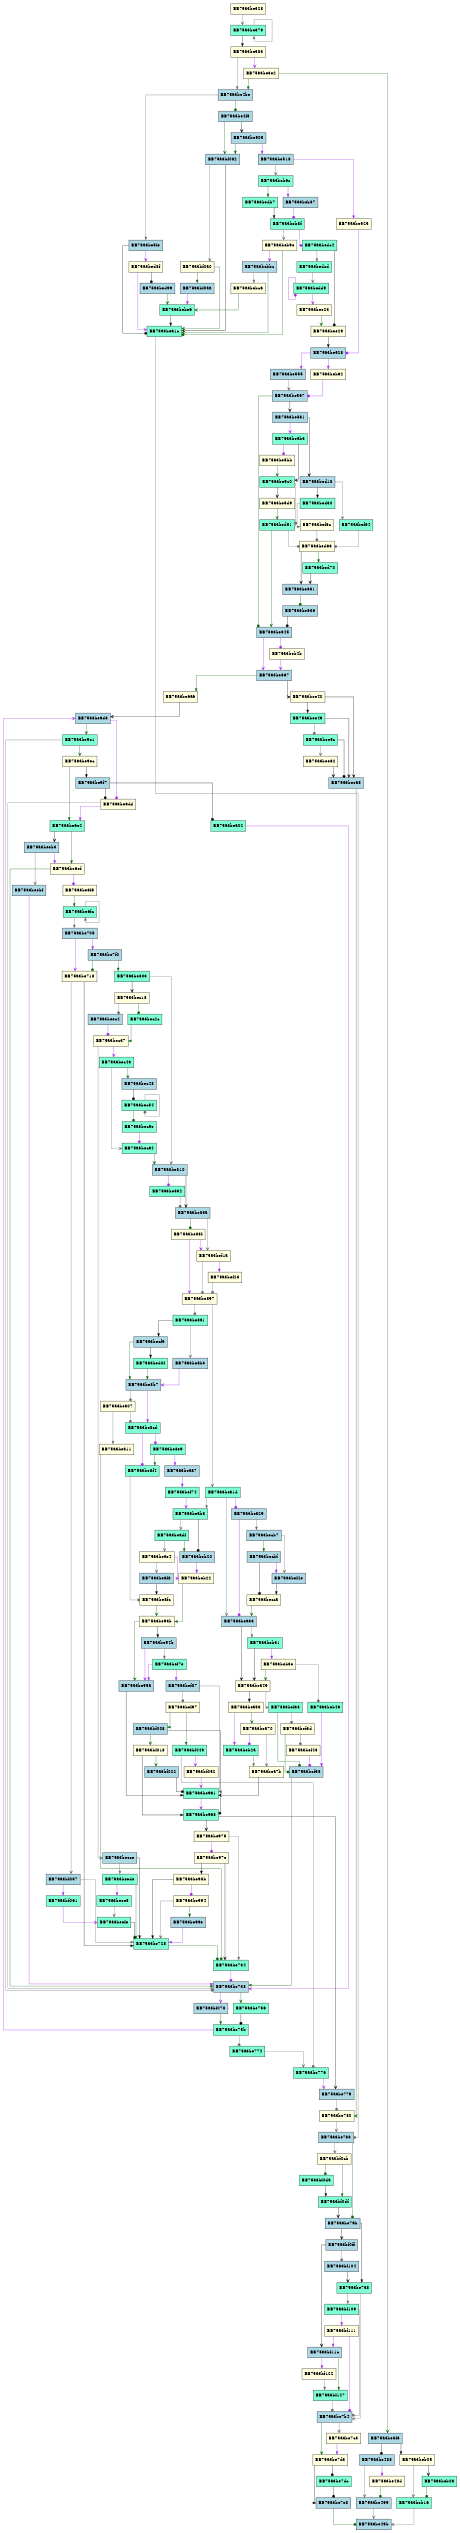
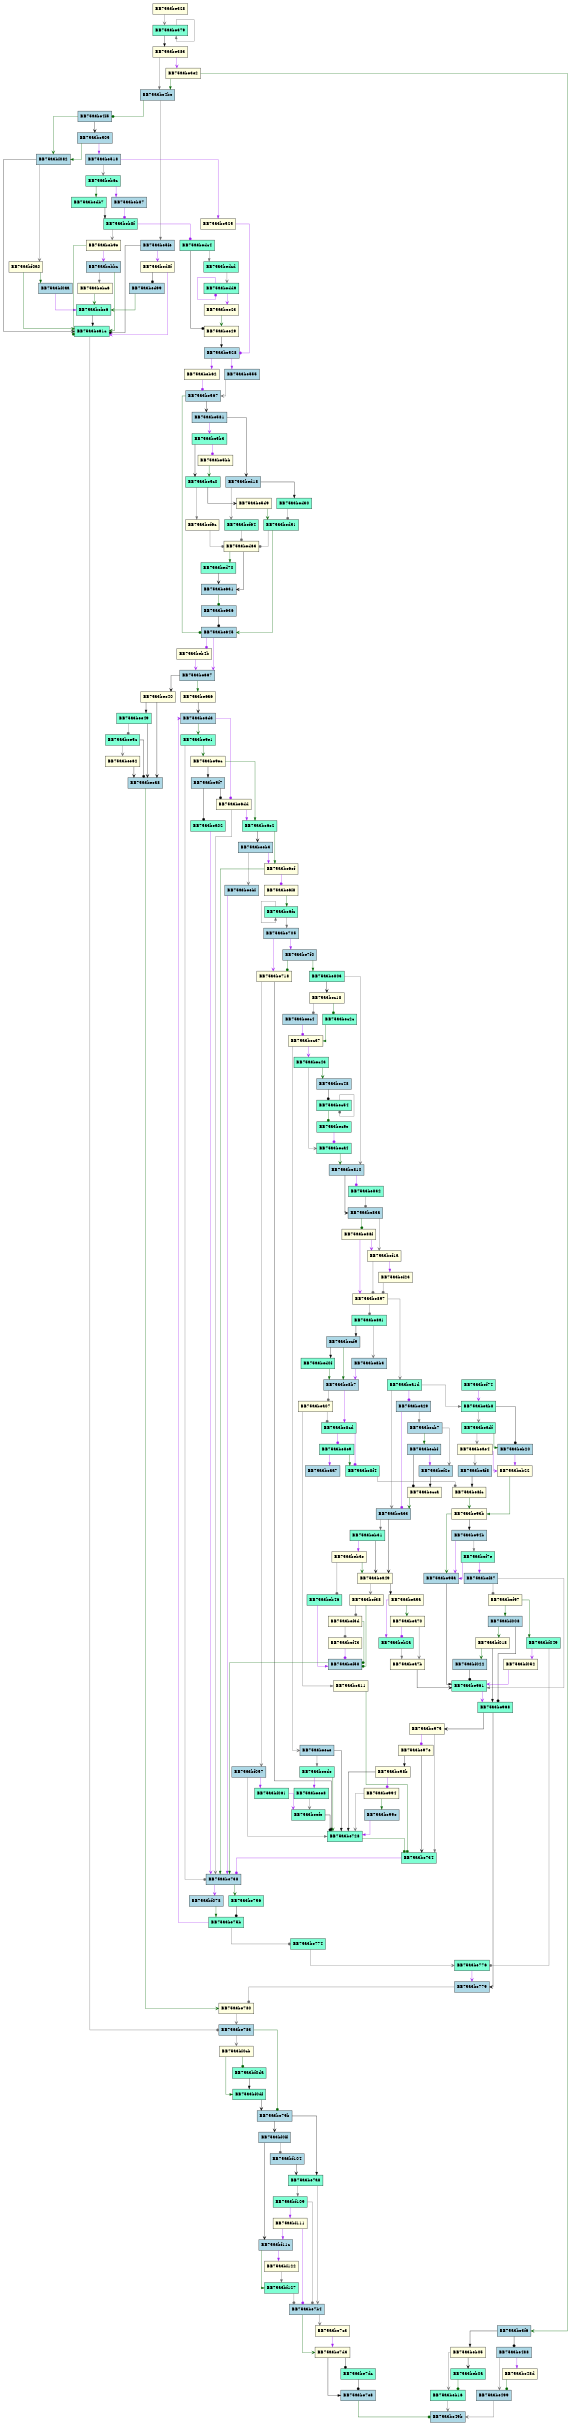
edge "BB75a3beaa7" -> "BB75a3bef74": removed
node "BB75a3bef38": fillcolor aquamarine -> lightyellow
